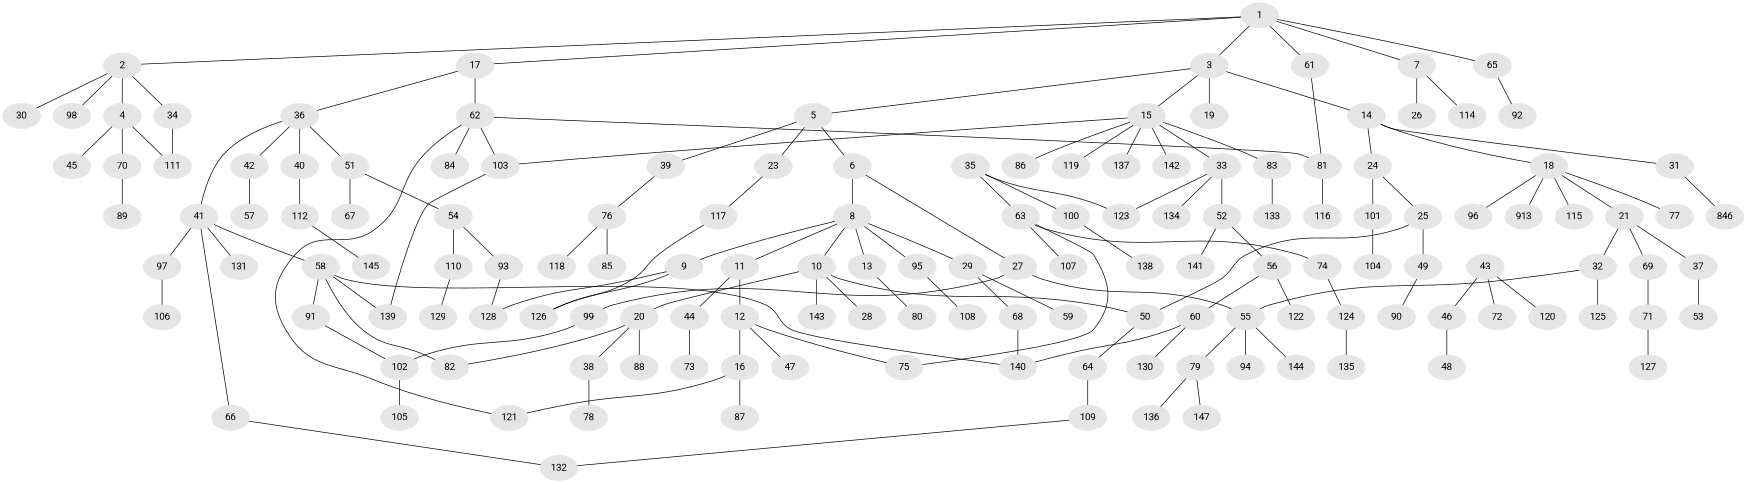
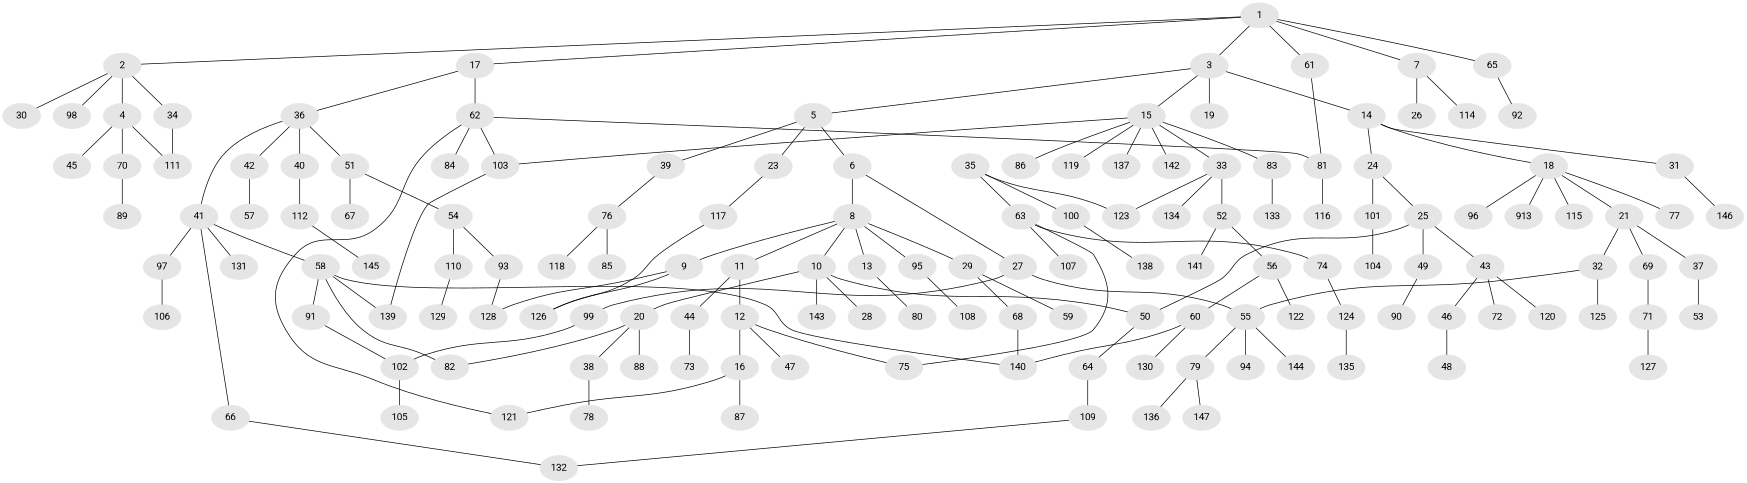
node "846": label "846" -> "146"
edge "25" -- "43": added
